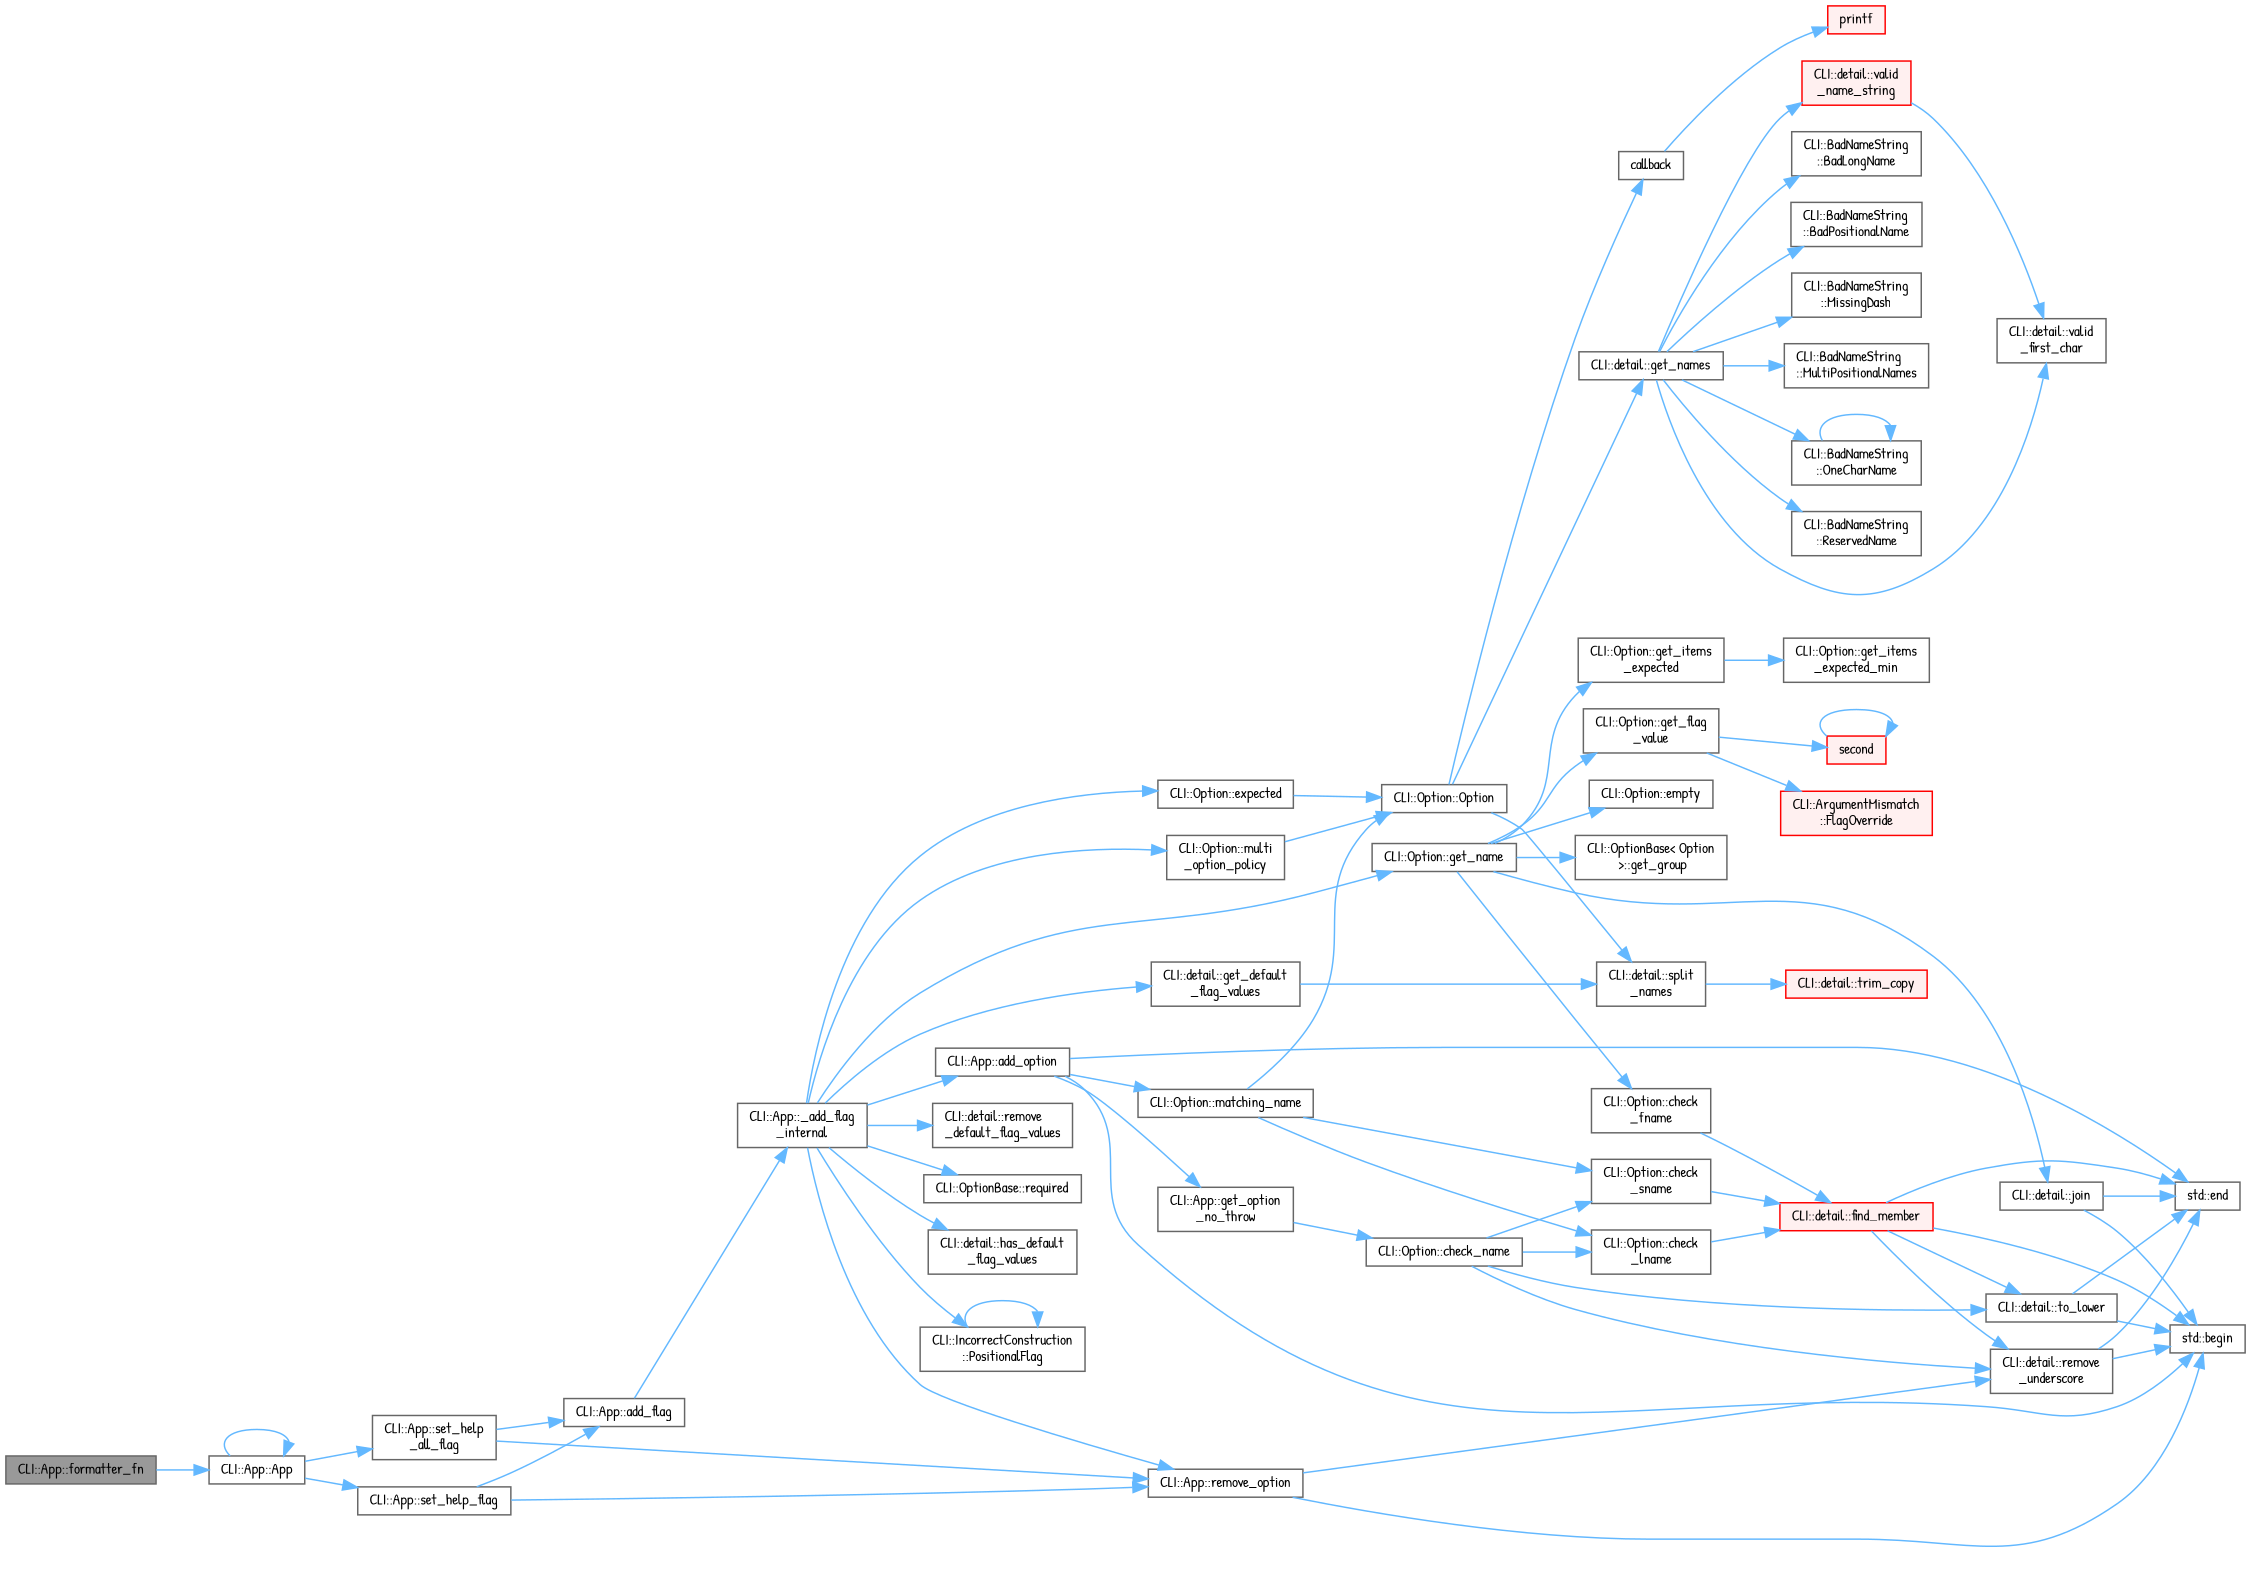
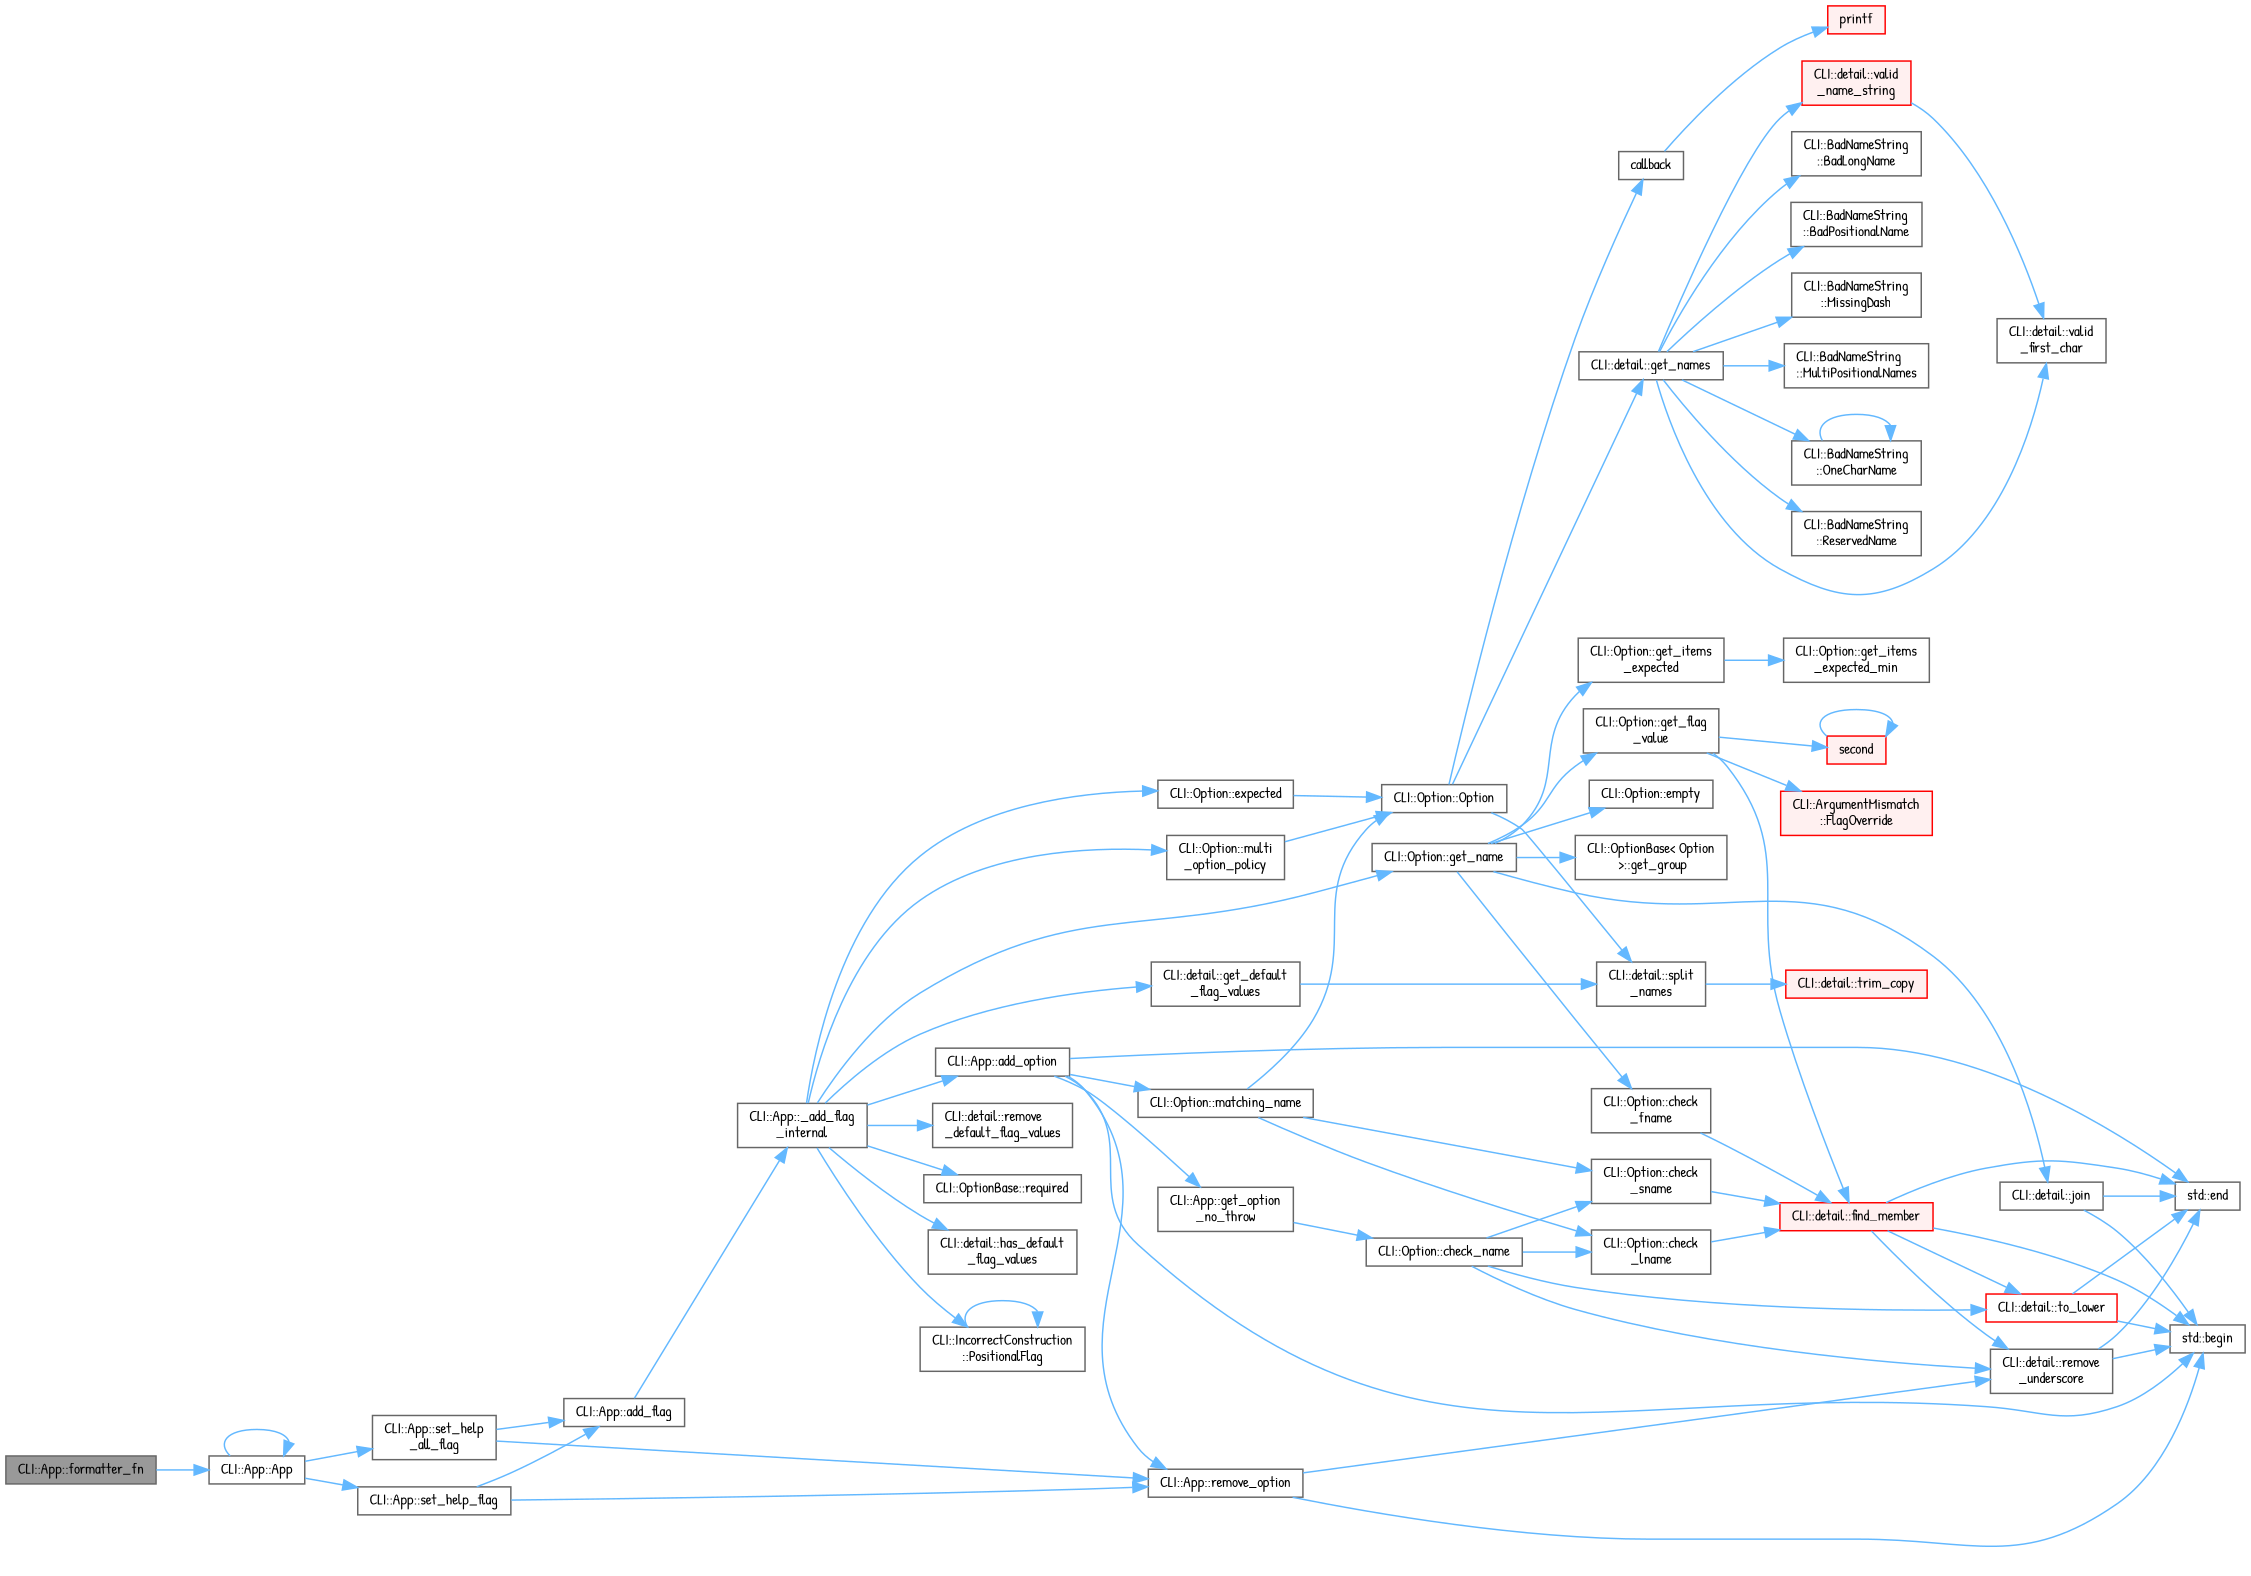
edge "CLI::Option::get_flag _value" -> "CLI::detail::find_member": added
node "CLI::detail::to_lower": color grey40 -> red
edge "CLI::App::_add_flag _internal" -> "CLI::App::remove_option": now "CLI::App::add_option" -> "CLI::App::remove_option"
